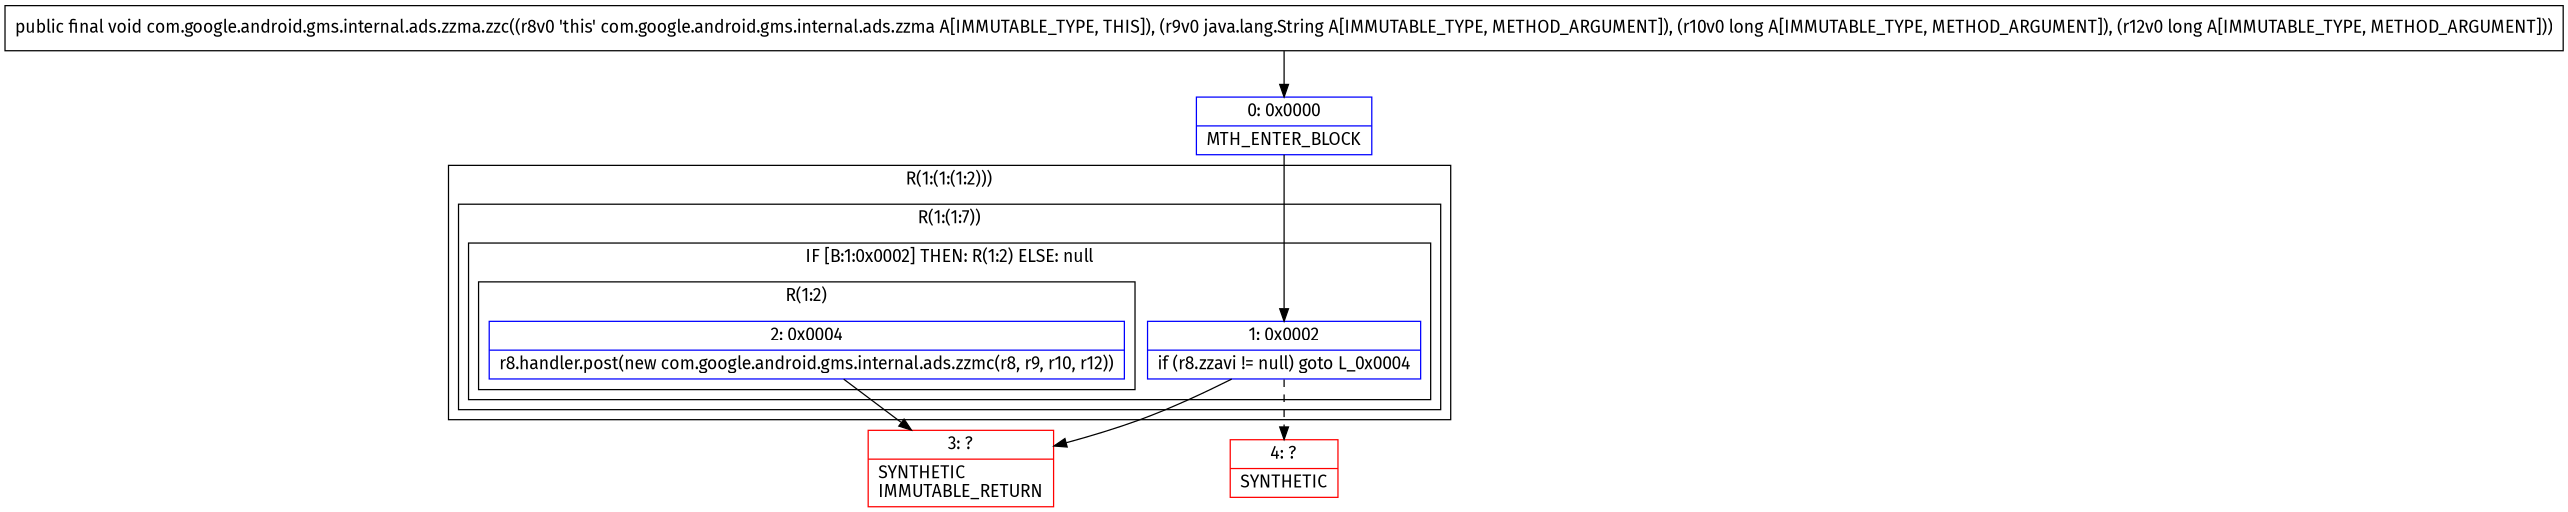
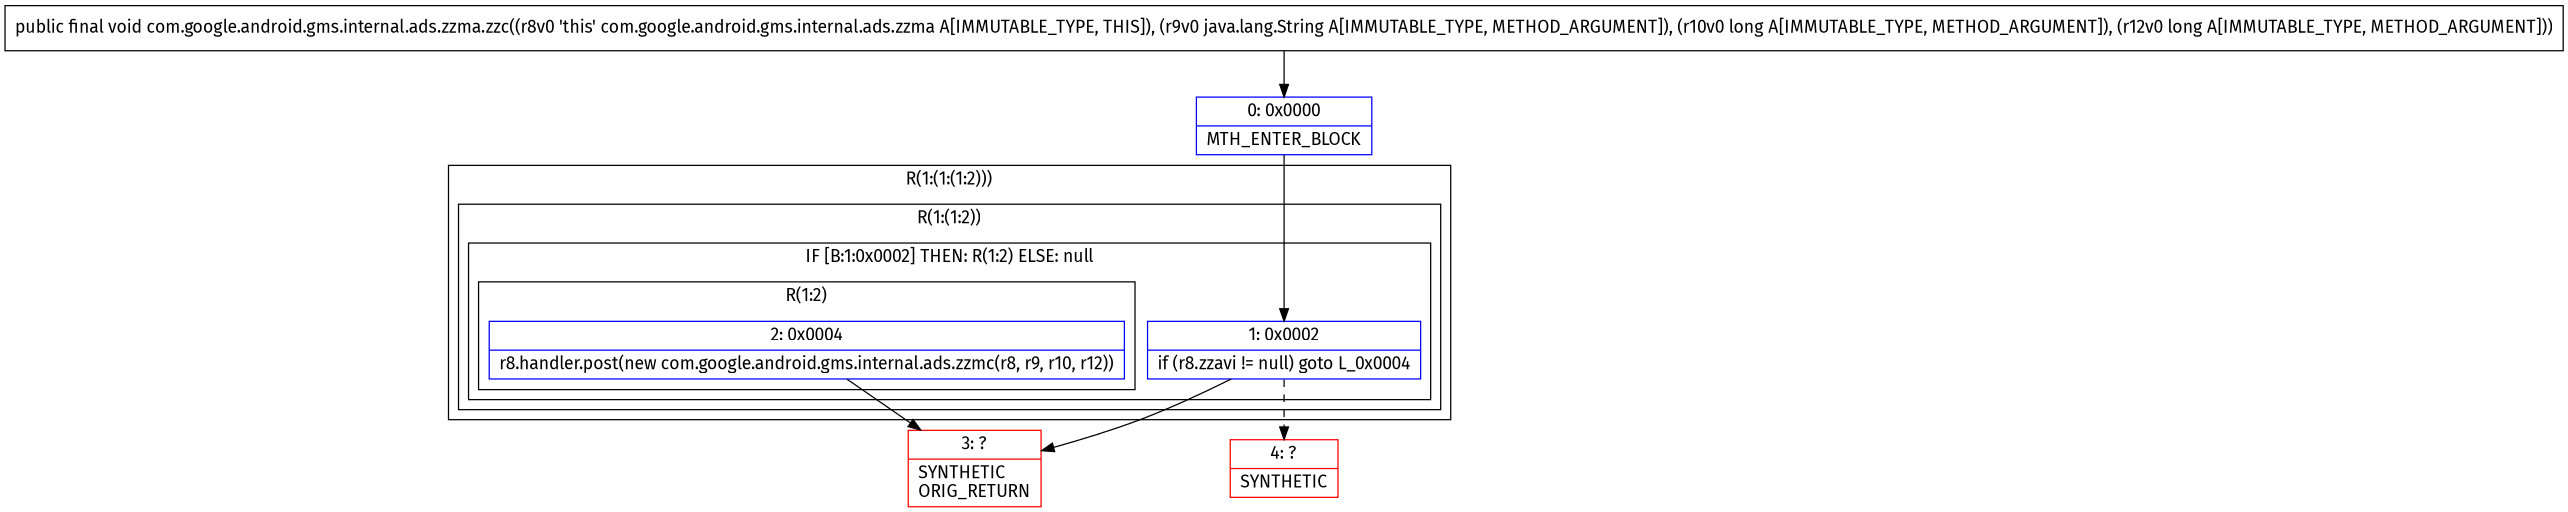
cluster "R(1:(1:7))": label "R(1:(1:7))" -> "R(1:(1:2))"
node "3: ?": text "IMMUTABLE_RETURN" -> "ORIG_RETURN"
